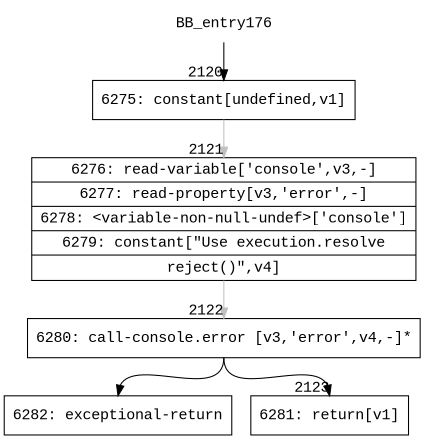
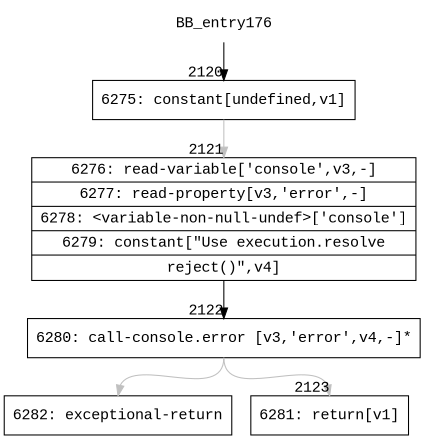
edge "6276: read-variable['console',v3,-]" -> "6280: call-console.error [v3,'error',v4,-]*": color gray -> black
edge "6280: call-console.error [v3,'error',v4,-]*" -> "6282: exceptional-return": color black -> gray
edge "6280: call-console.error [v3,'error',v4,-]*" -> "6281: return[v1]": color black -> gray
